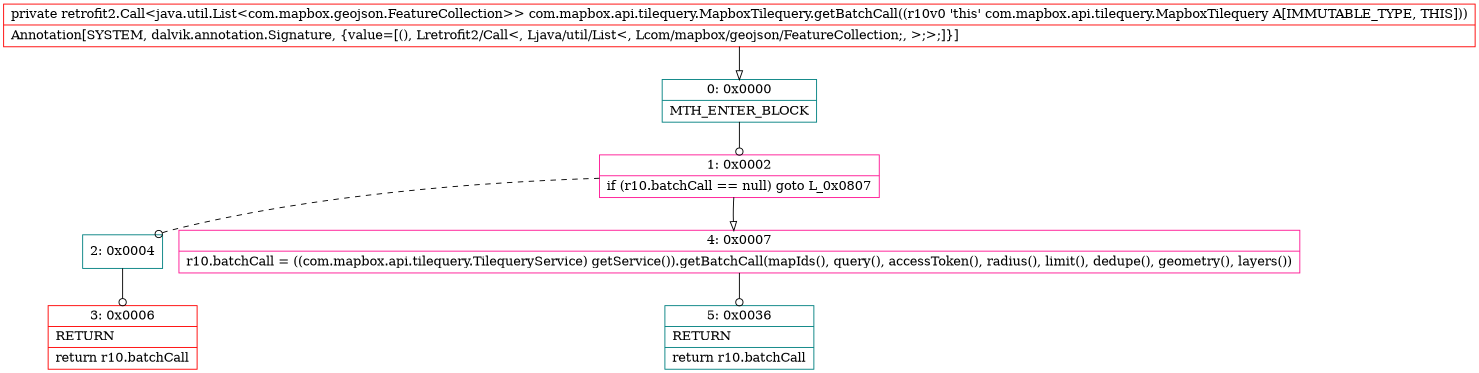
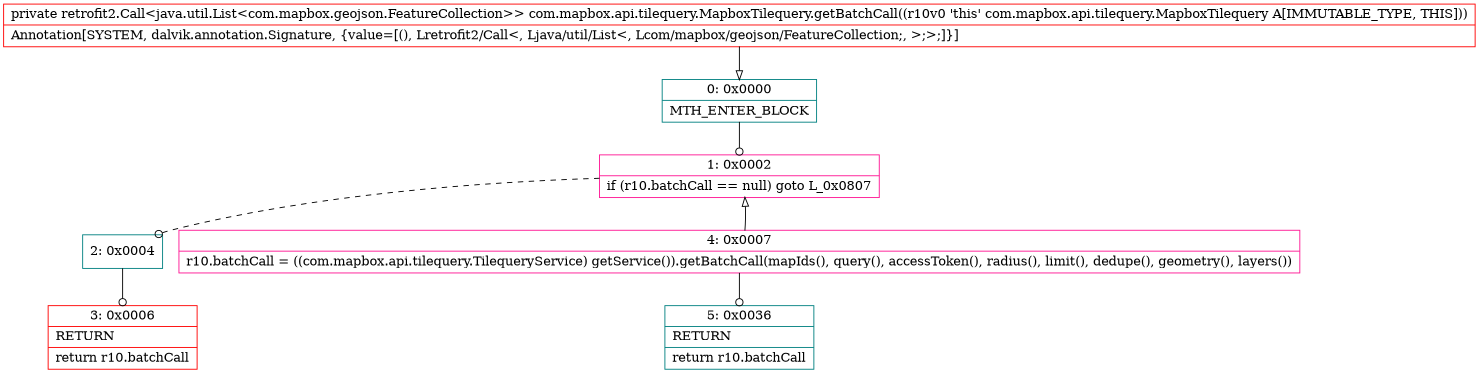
edge "1: 0x0002" -> "4: 0x0007": reversed
